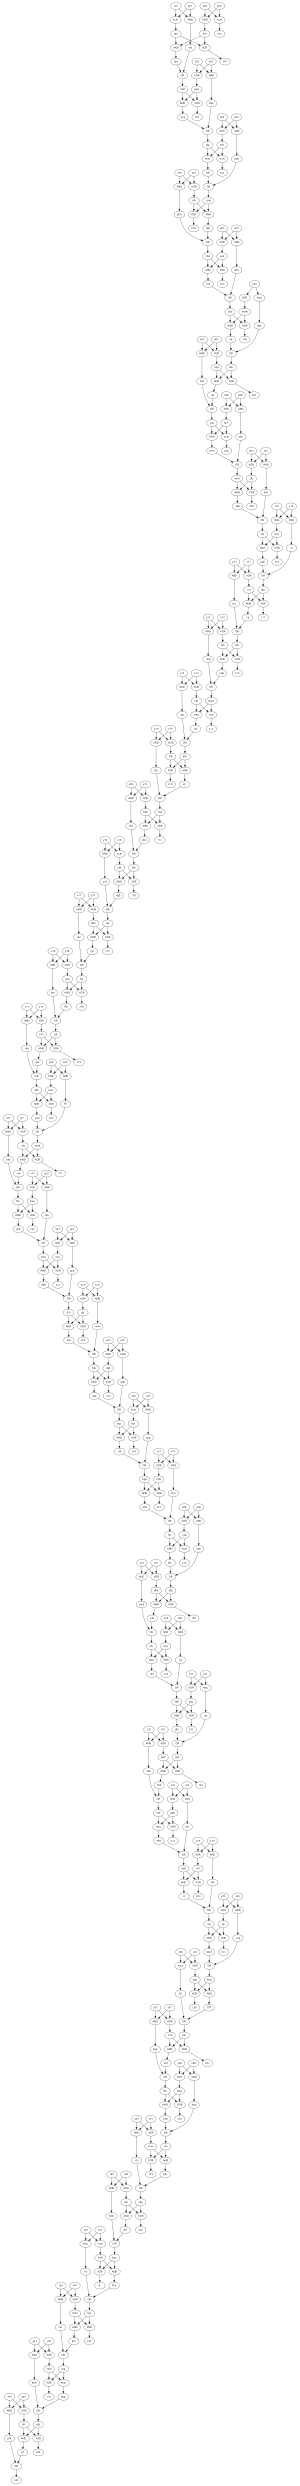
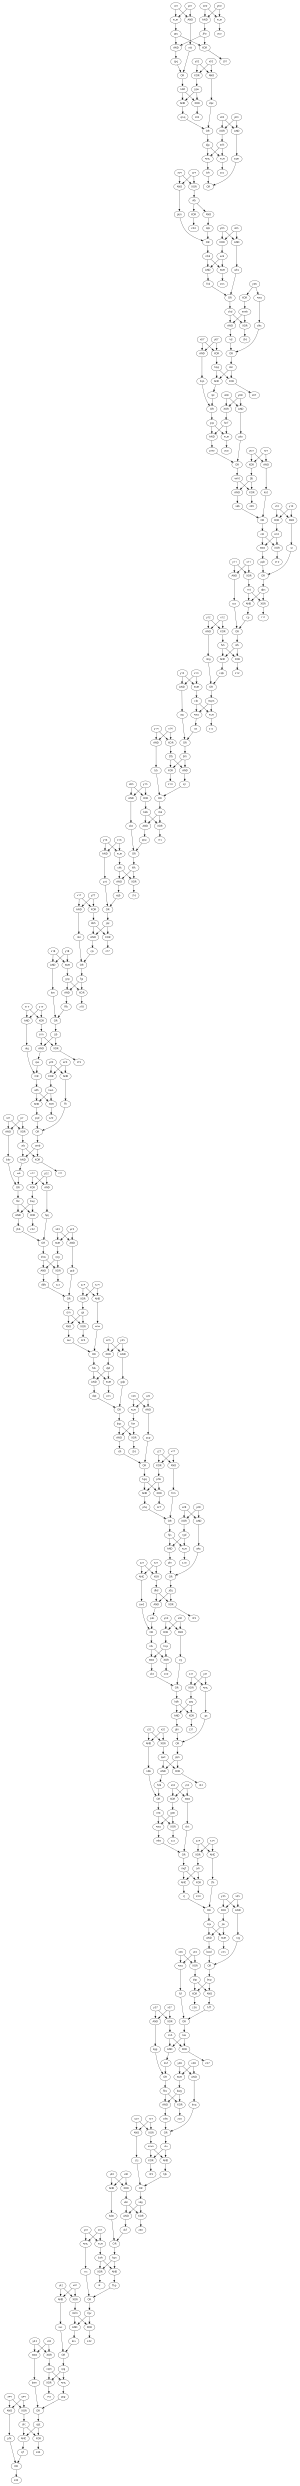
node "npm": removed
